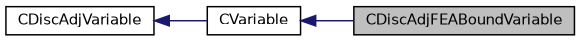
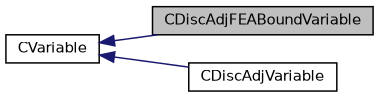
edge "CVariable" -> "CDiscAdjVariable": reversed
